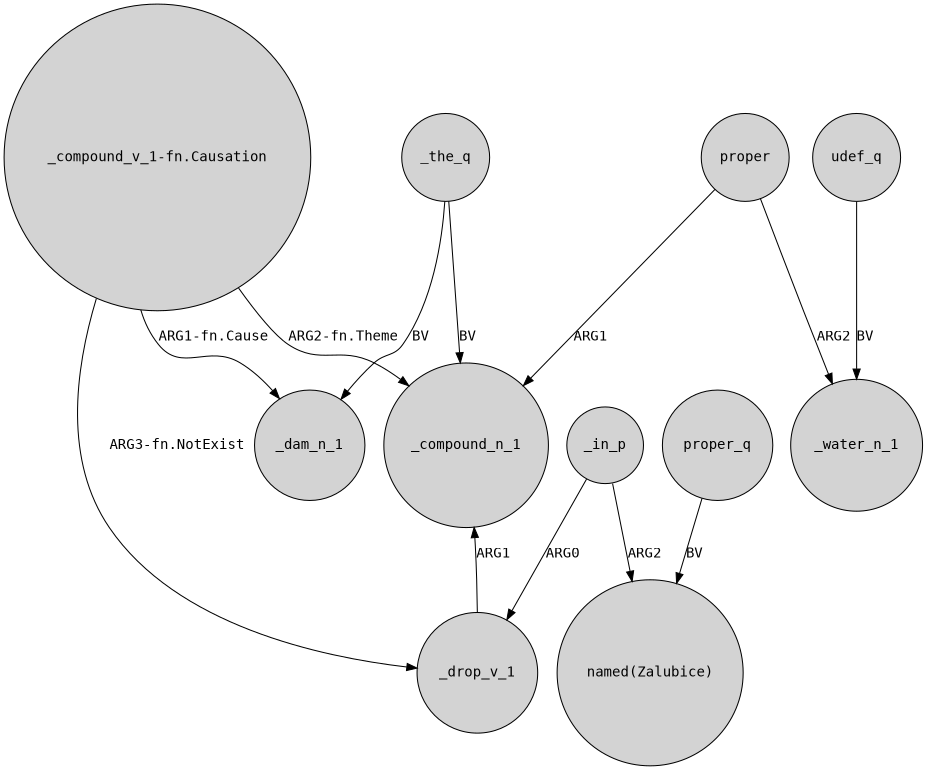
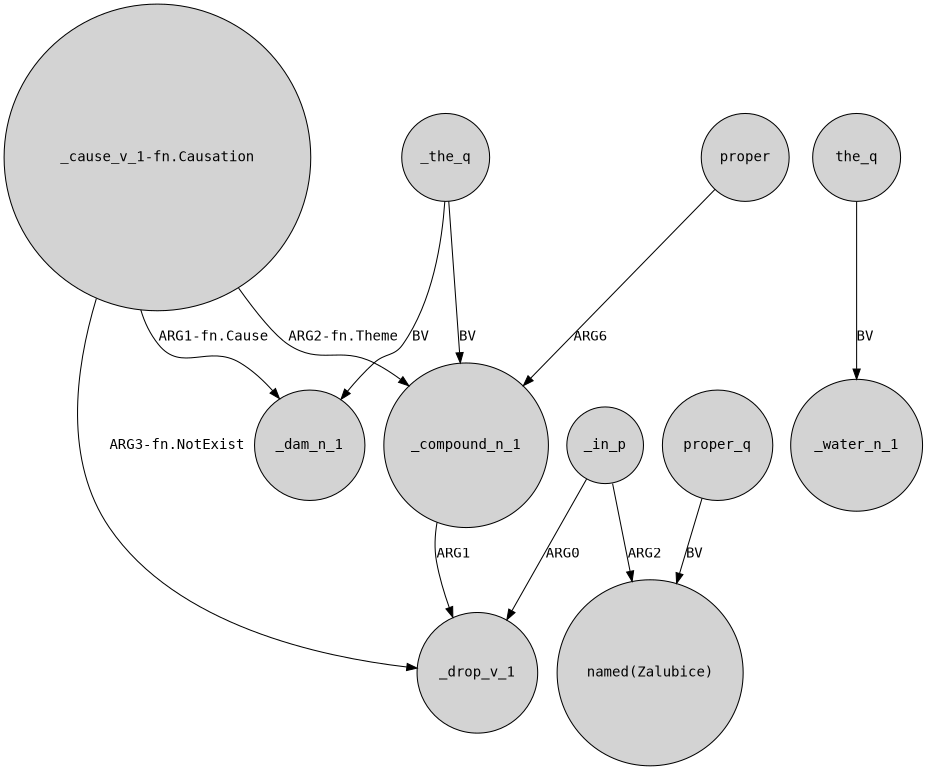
node "_compound_v_1-fn.Causation": label "_compound_v_1-fn.Causation" -> "_cause_v_1-fn.Causation"
node "udef_q": label "udef_q" -> "the_q"
edge "proper" -> "_water_n_1": removed, label "ARG2"
edge "proper" -> "_compound_n_1": label "ARG1" -> "ARG6"
edge "_drop_v_1" -> "_compound_n_1": reversed
